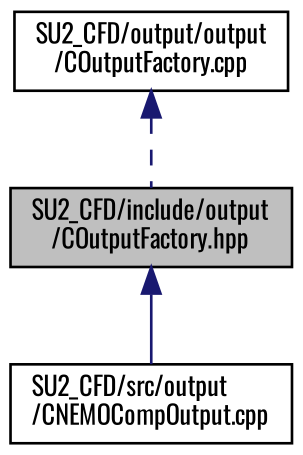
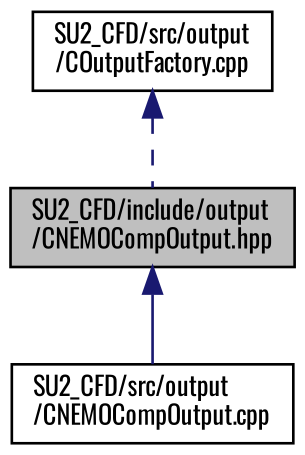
node "SU2_CFD/output/output /COutputFactory.cpp": label "SU2_CFD/output/output /COutputFactory.cpp" -> "SU2_CFD/src/output /COutputFactory.cpp"
node "SU2_CFD/include/output /COutputFactory.hpp": label "SU2_CFD/include/output /COutputFactory.hpp" -> "SU2_CFD/include/output /CNEMOCompOutput.hpp"
